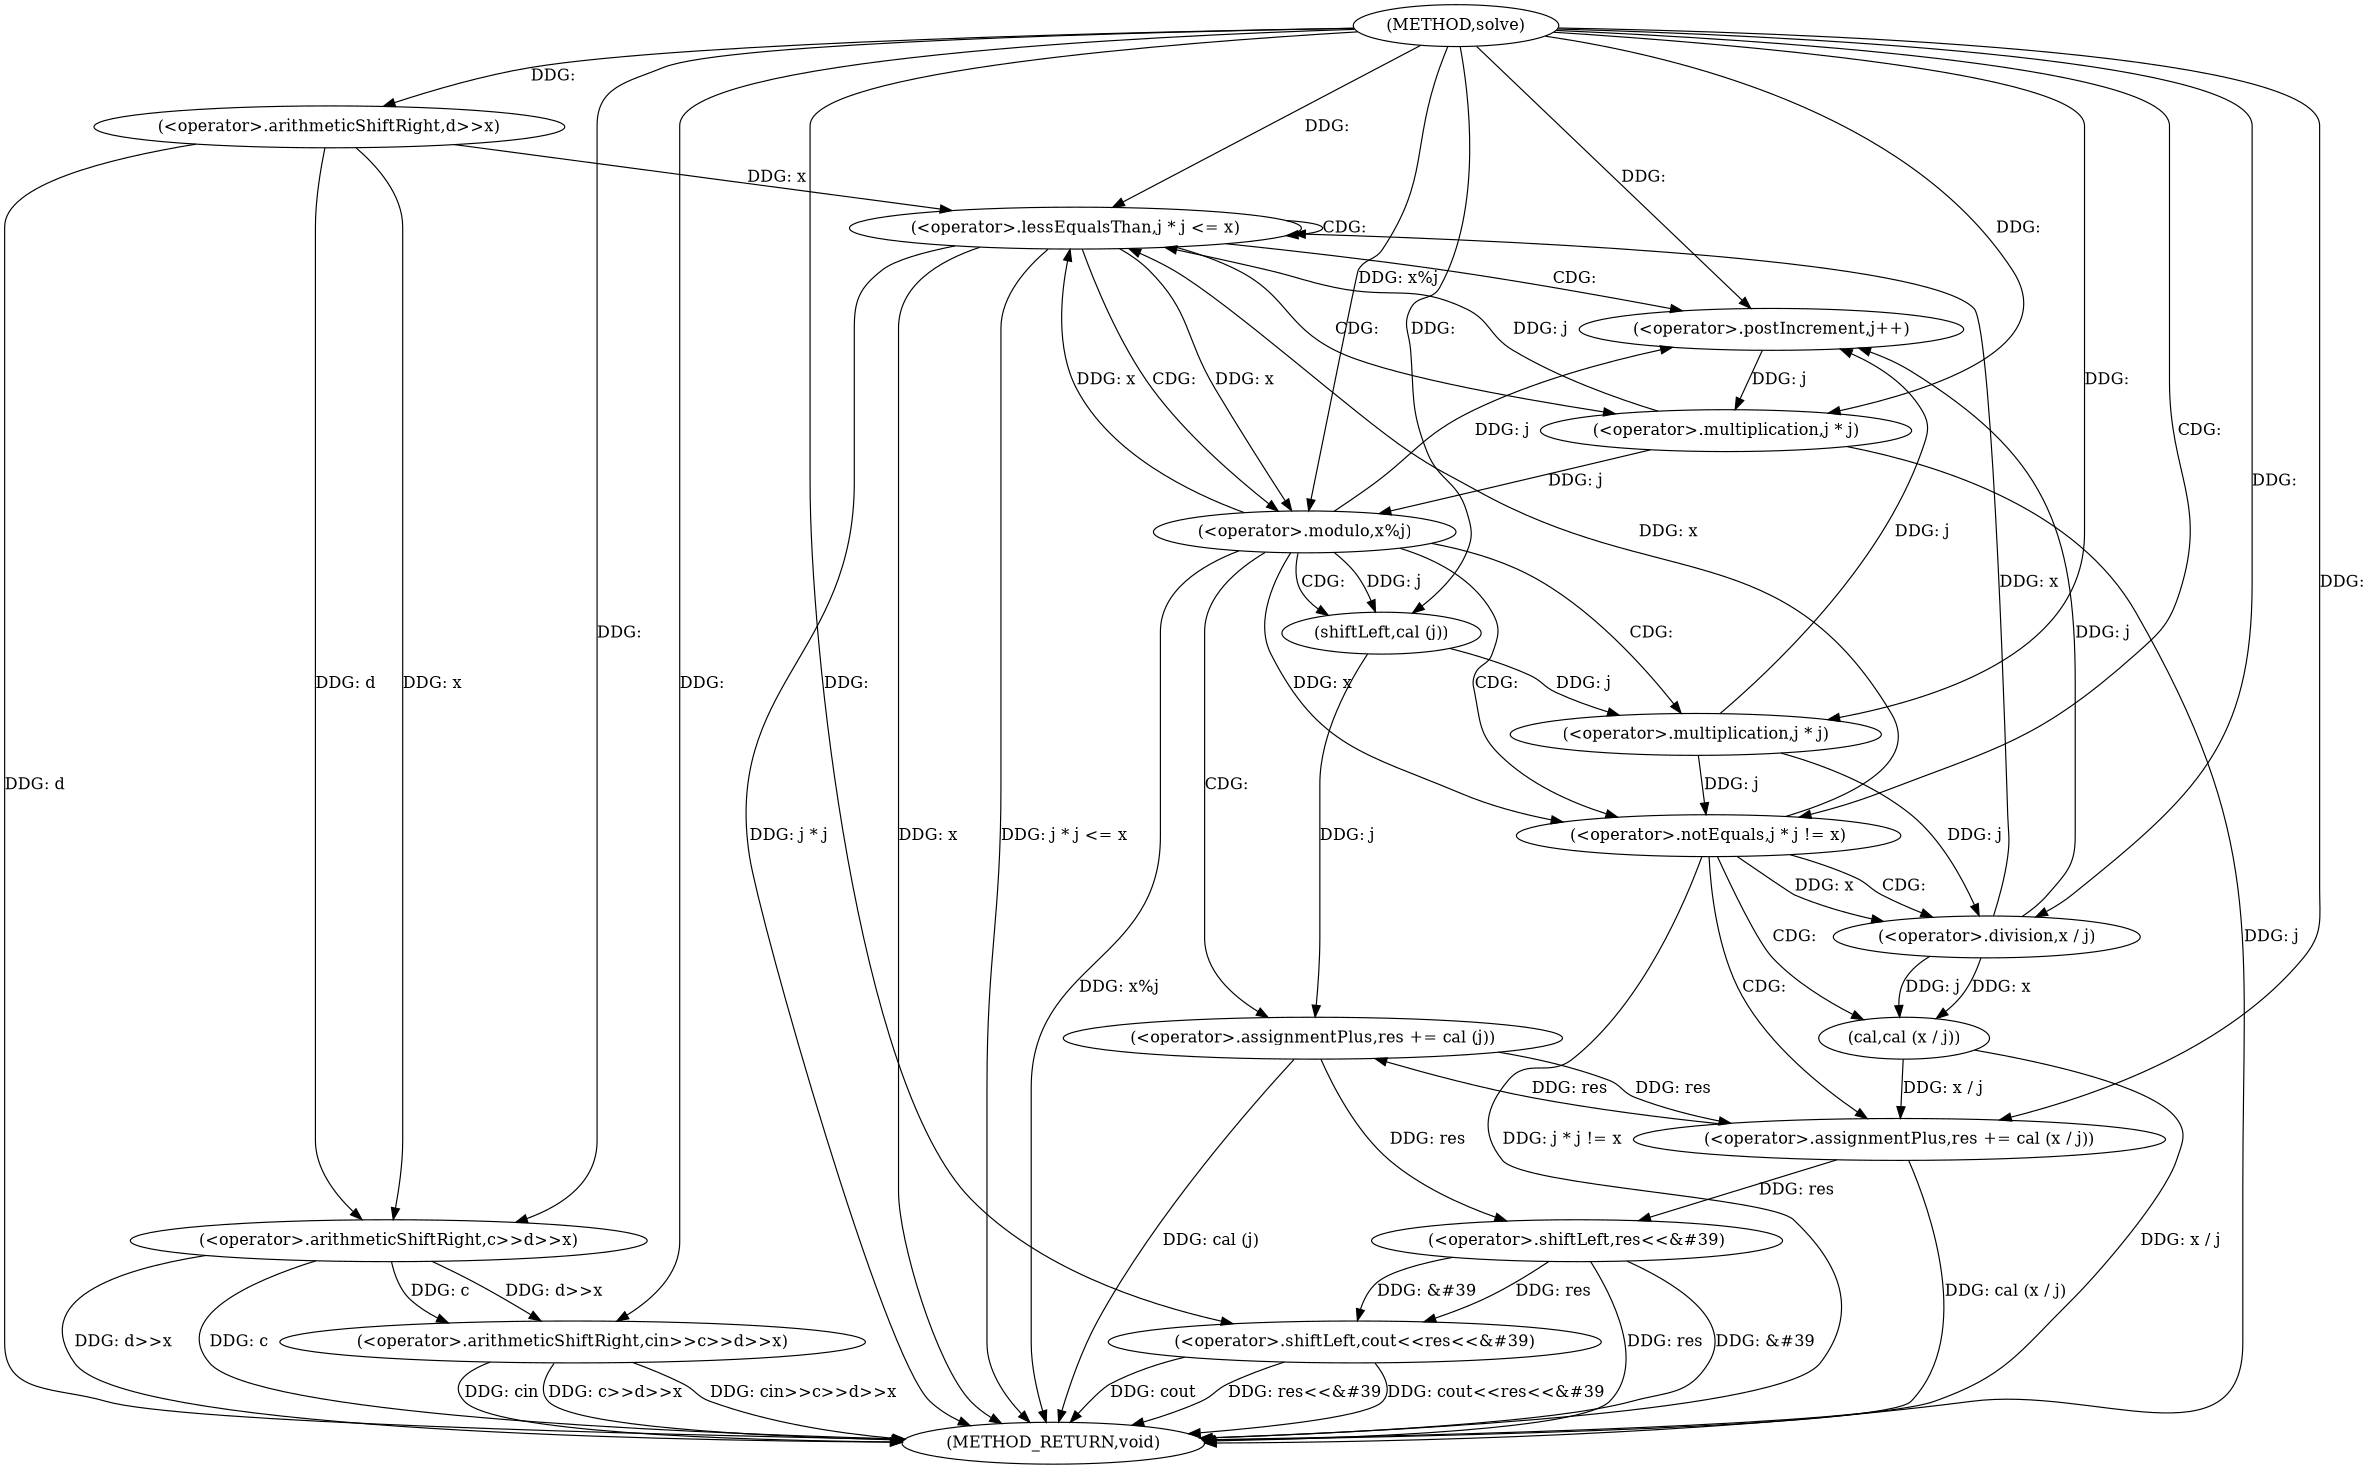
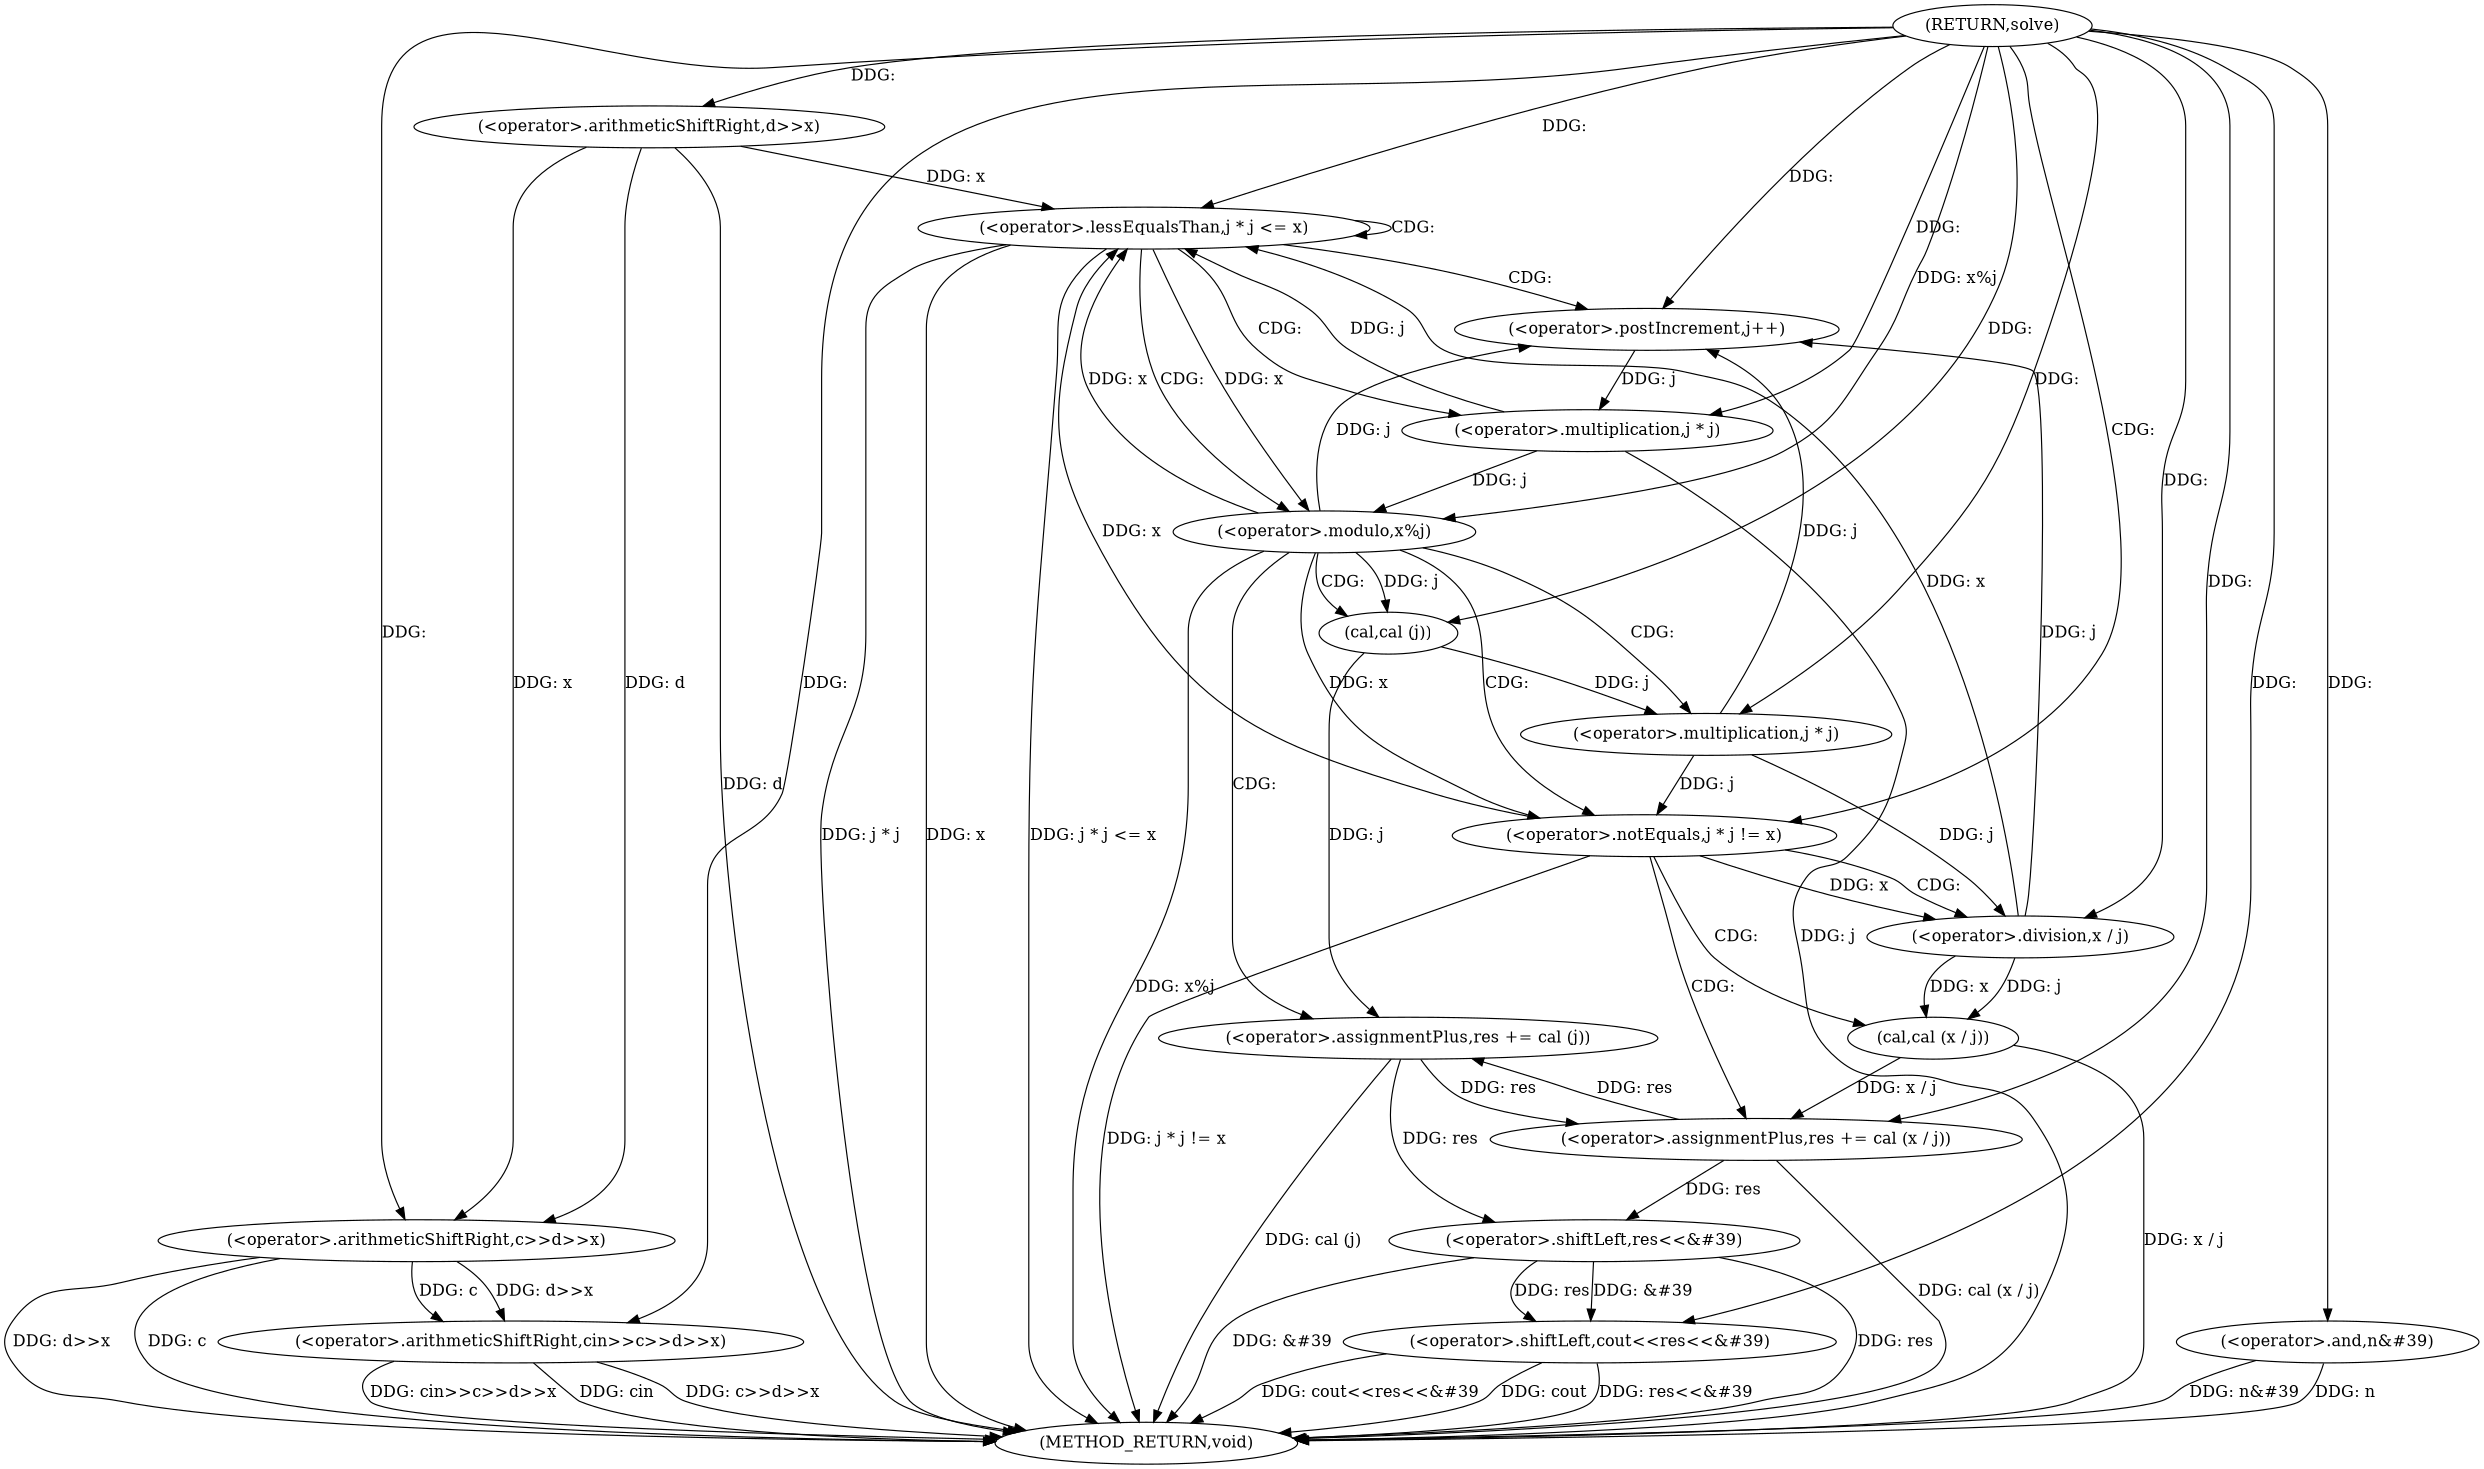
node "(METHOD,solve)": label "(METHOD,solve)" -> "(RETURN,solve)"
node "(shiftLeft,cal (j))": label "(shiftLeft,cal (j))" -> "(cal,cal (j))"
node "(<operator>.and,n&#39)": added
